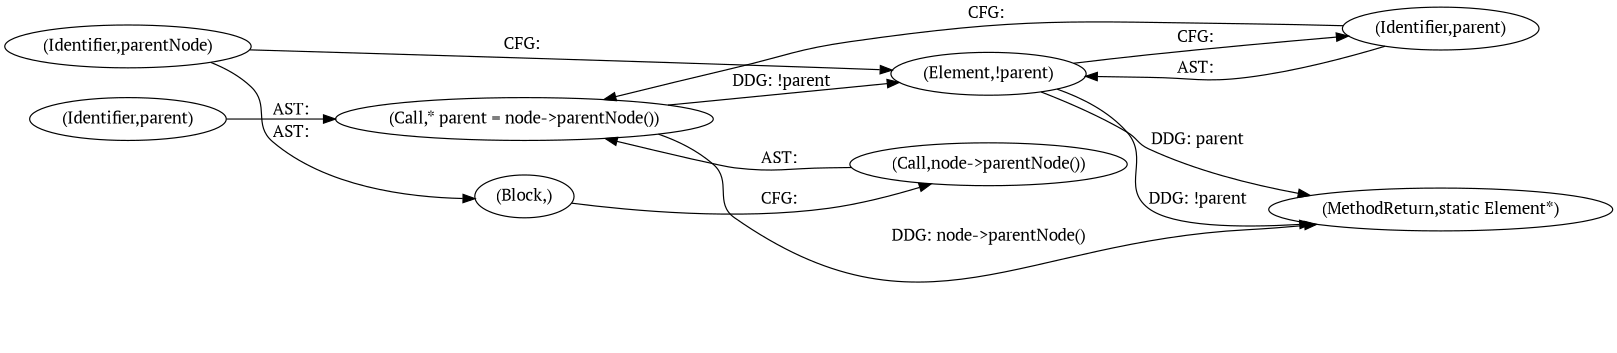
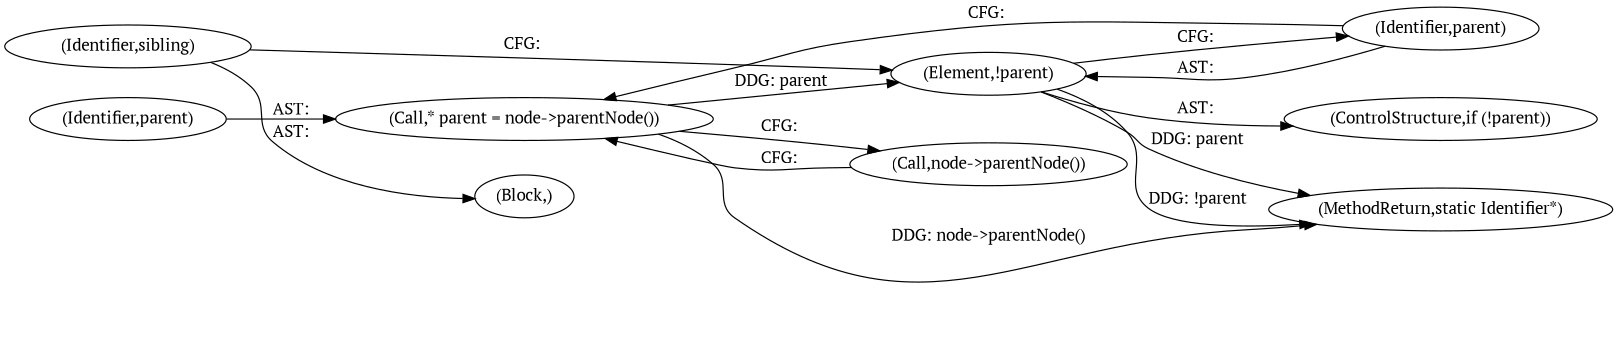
node "(Identifier,parentNode)": label "(Identifier,parentNode)" -> "(Identifier,sibling)"
edge "(Call,* parent = node->parentNode())" -> "(Element,!parent)": label "DDG: !parent" -> "DDG: parent"
node "(ControlStructure,if (!parent))": added
edge "(Call,node->parentNode())" -> "(Call,* parent = node->parentNode())": label "AST: " -> "CFG: "
node "(MethodReturn,static Element*)": label "(MethodReturn,static Element*)" -> "(MethodReturn,static Identifier*)"
edge "(Block,)" -> "(Call,node->parentNode())": now "(Call,* parent = node->parentNode())" -> "(Call,node->parentNode())"
